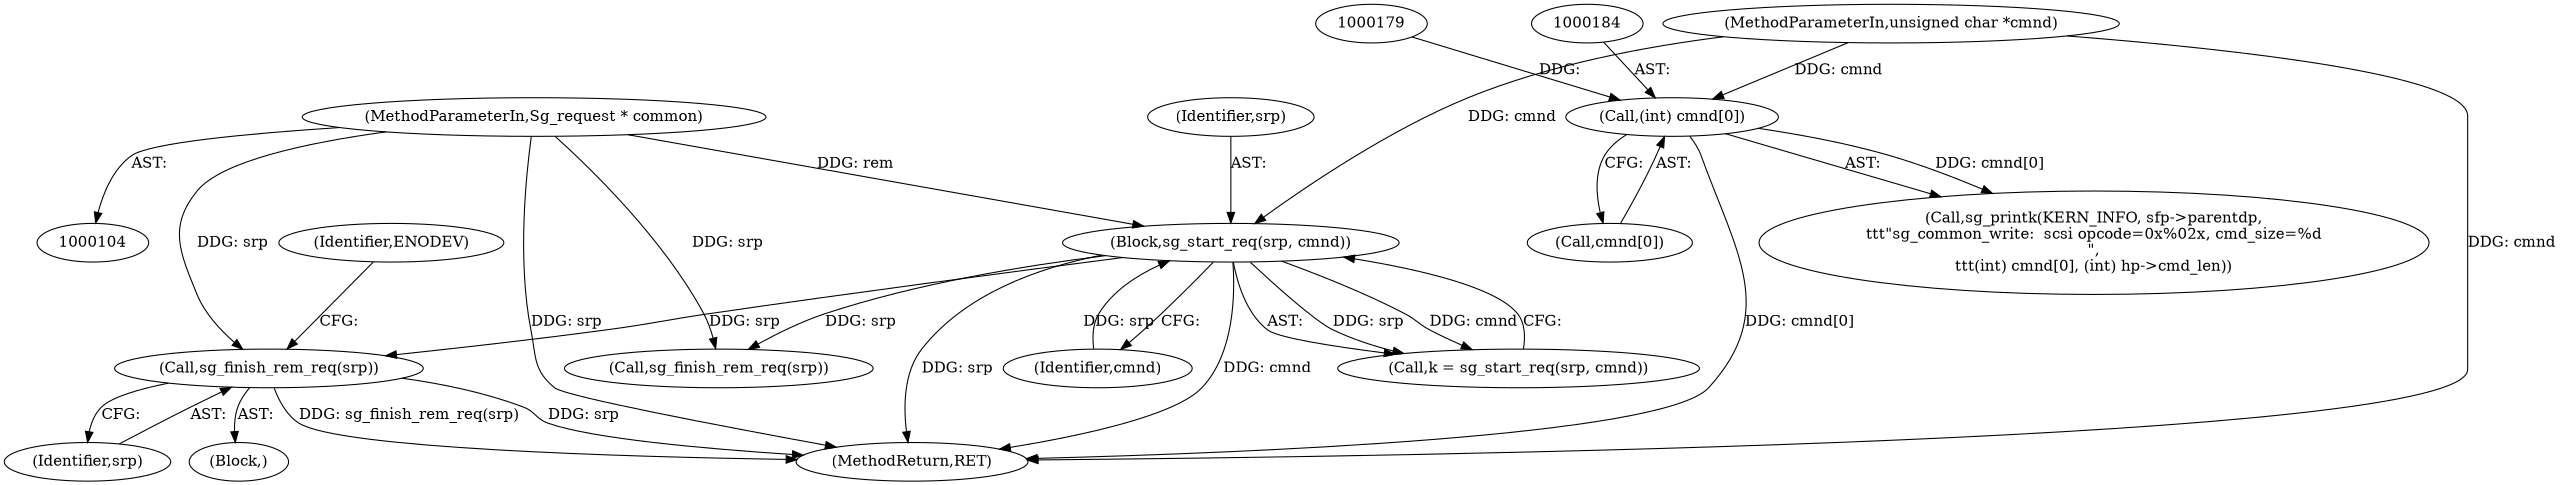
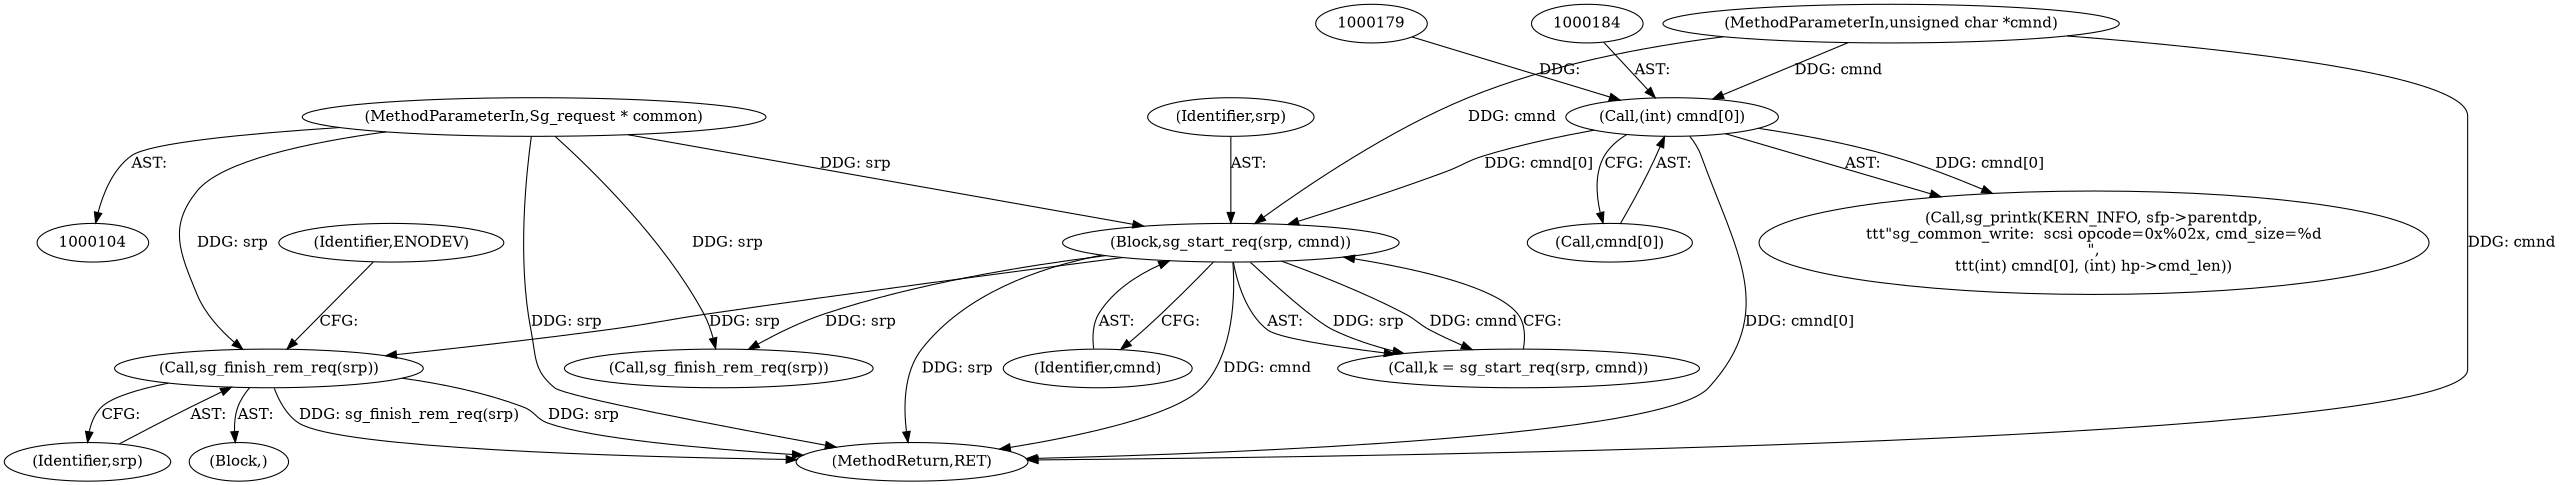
edge "(MethodParameterIn,Sg_request * common)" -> "(Block,sg_start_req(srp, cmnd))": label "DDG: rem" -> "DDG: srp"
edge "(Call,(int) cmnd[0])" -> "(Block,sg_start_req(srp, cmnd))": added, label "DDG: cmnd[0]"
edge "(Identifier,cmnd)" -> "(Block,sg_start_req(srp, cmnd))": label "DDG: srp" -> "AST: "
